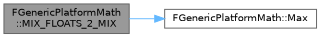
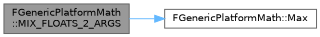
node "FGenericPlatformMath ::MIX_FLOATS_2_MIX": label "FGenericPlatformMath ::MIX_FLOATS_2_MIX" -> "FGenericPlatformMath ::MIX_FLOATS_2_ARGS"
